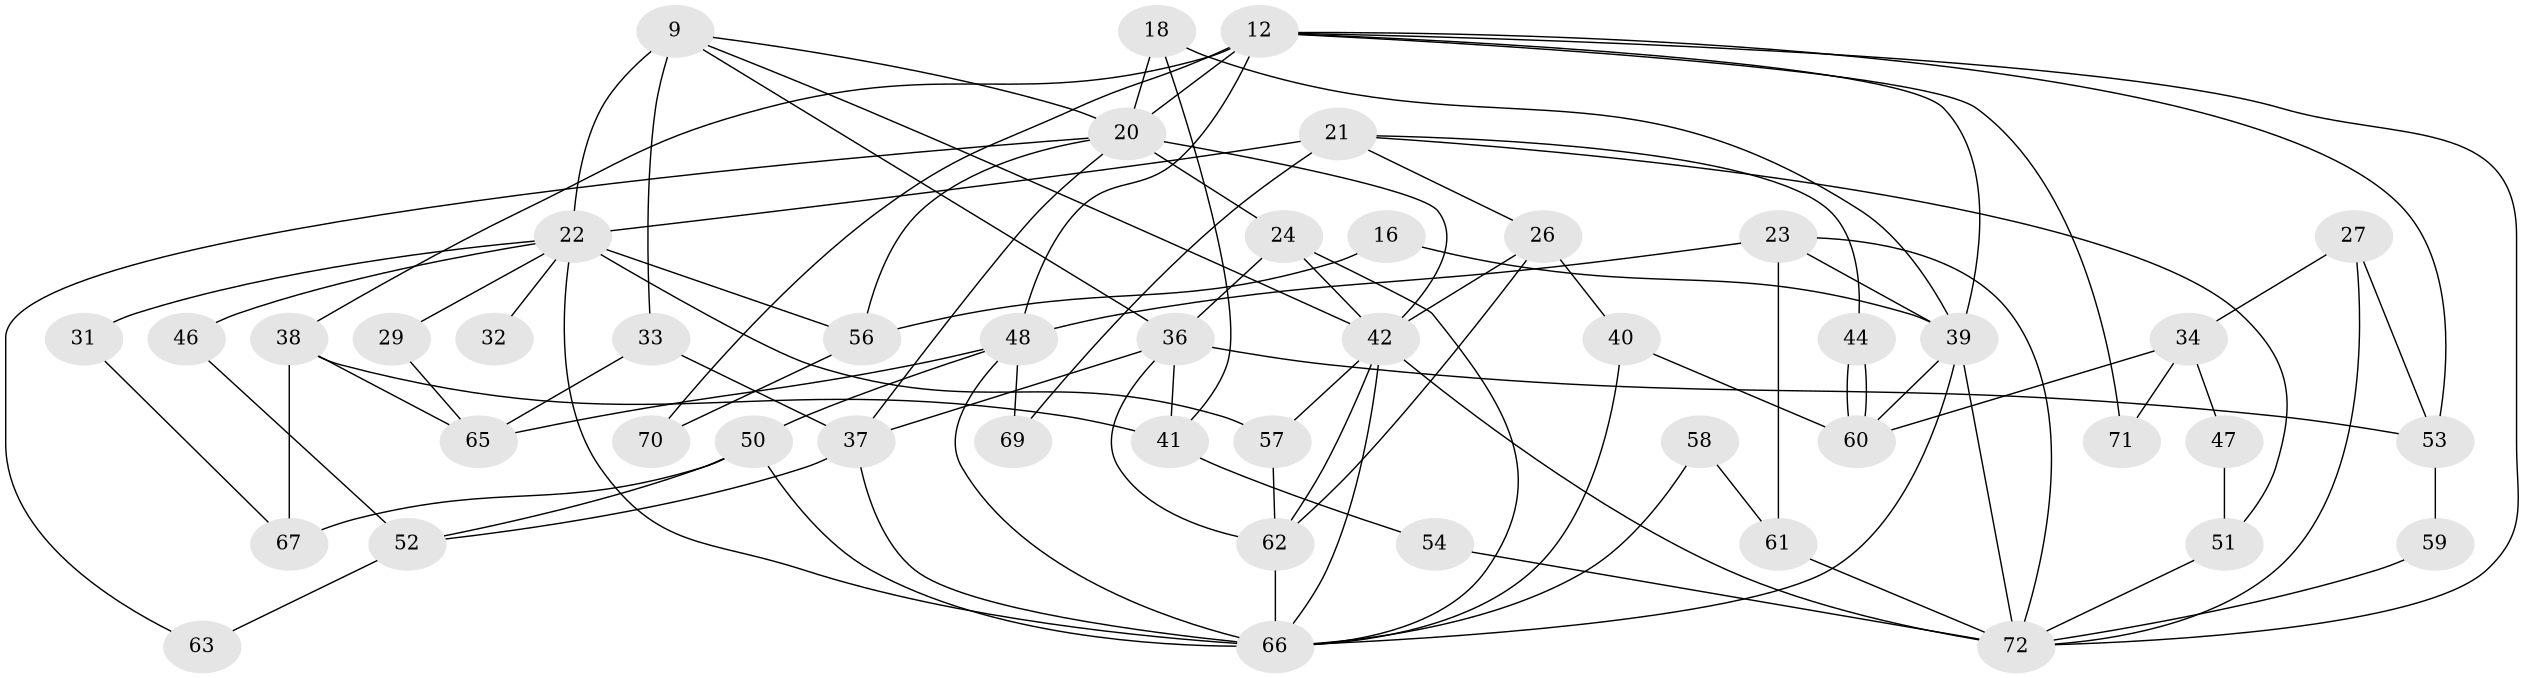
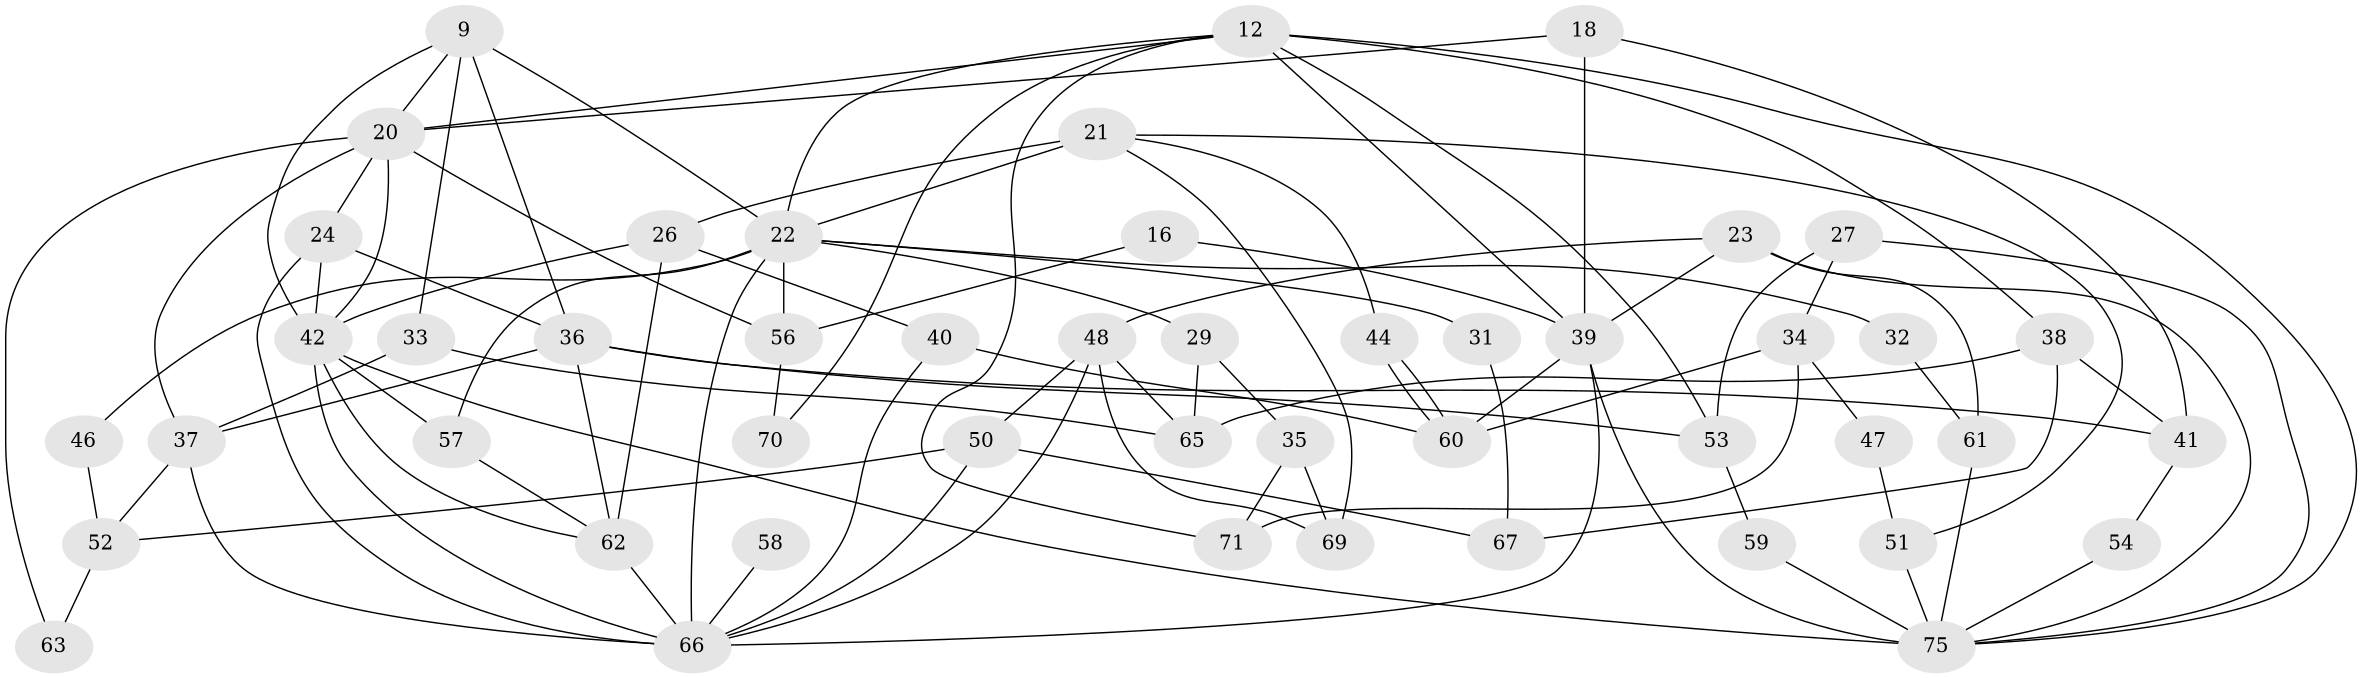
edge "12" -- "48": now "12" -- "22"
node "35": added
edge "58" -- "61": now "32" -- "61"
node "72": label "72" -> "75"
